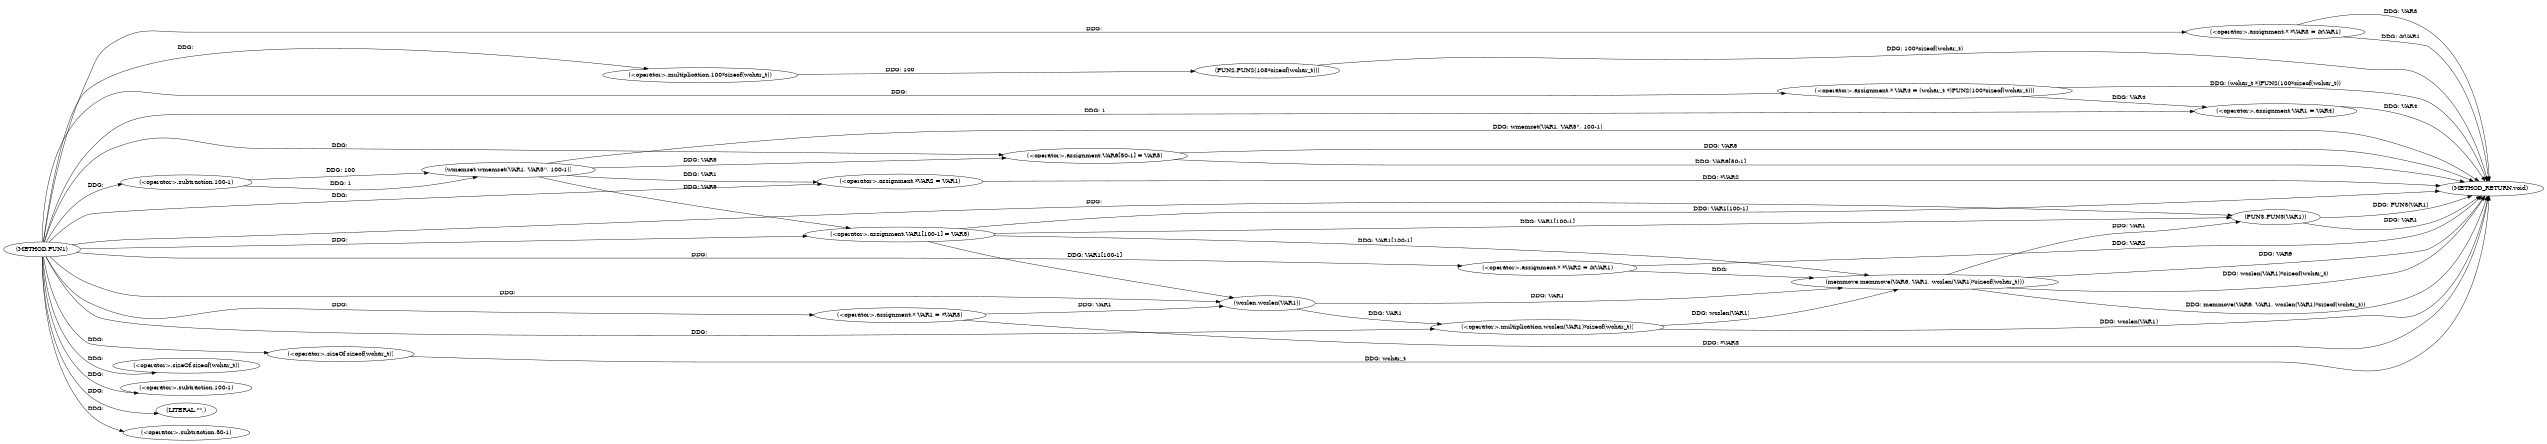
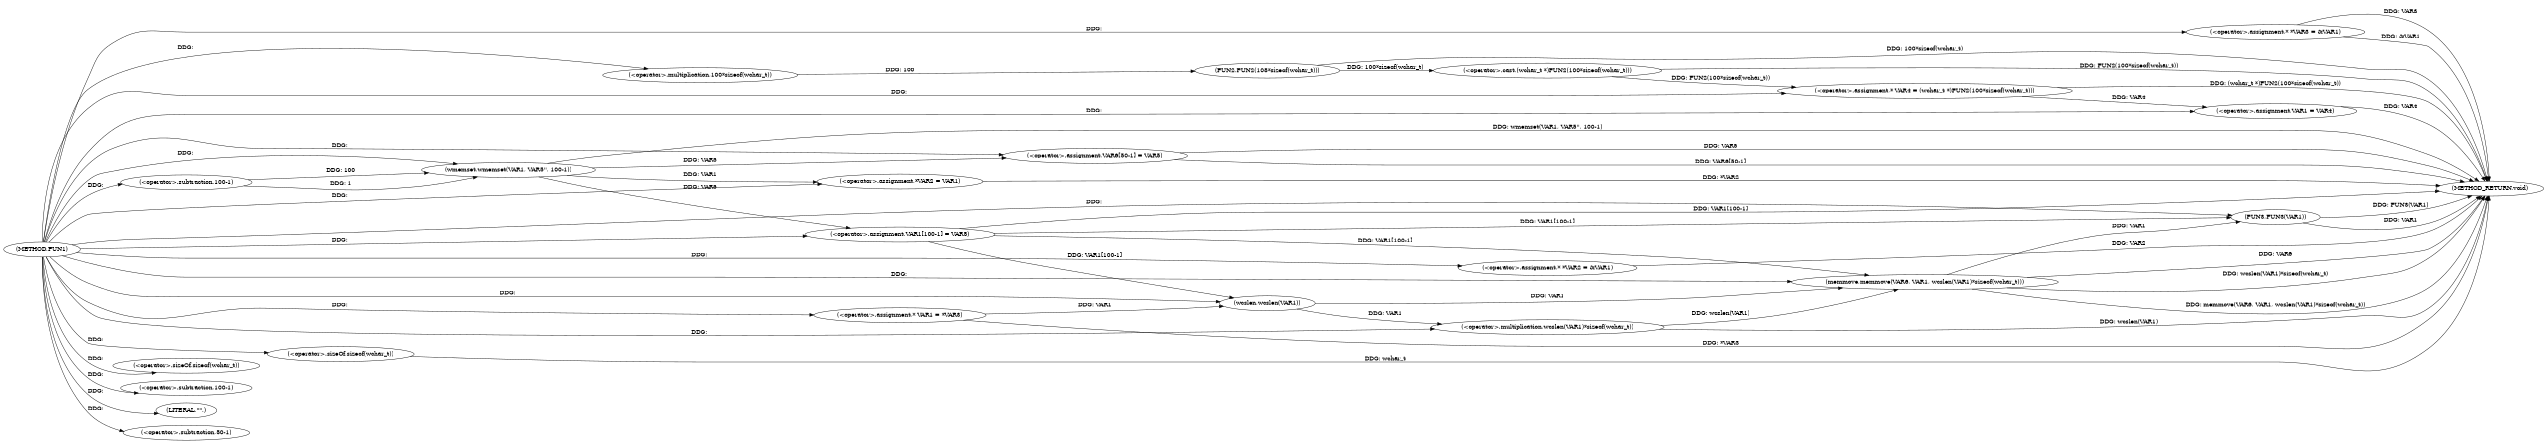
node "(<operator>.cast,(wchar_t *)FUN2(100*sizeof(wchar_t)))": added
edge "(METHOD,FUN1)" -> "(<operator>.assignment,VAR1 = VAR4)": label "DDG: 1" -> "DDG: "
edge "(METHOD,FUN1)" -> "(wmemset,wmemset(VAR1, VAR5'', 100-1))": added, label "DDG:"
edge "(<operator>.assignment,* *VAR2 = &VAR1)" -> "(memmove,memmove(VAR6, VAR1, wcslen(VAR1)*sizeof(wchar_t)))": now "(METHOD,FUN1)" -> "(memmove,memmove(VAR6, VAR1, wcslen(VAR1)*sizeof(wchar_t)))"
